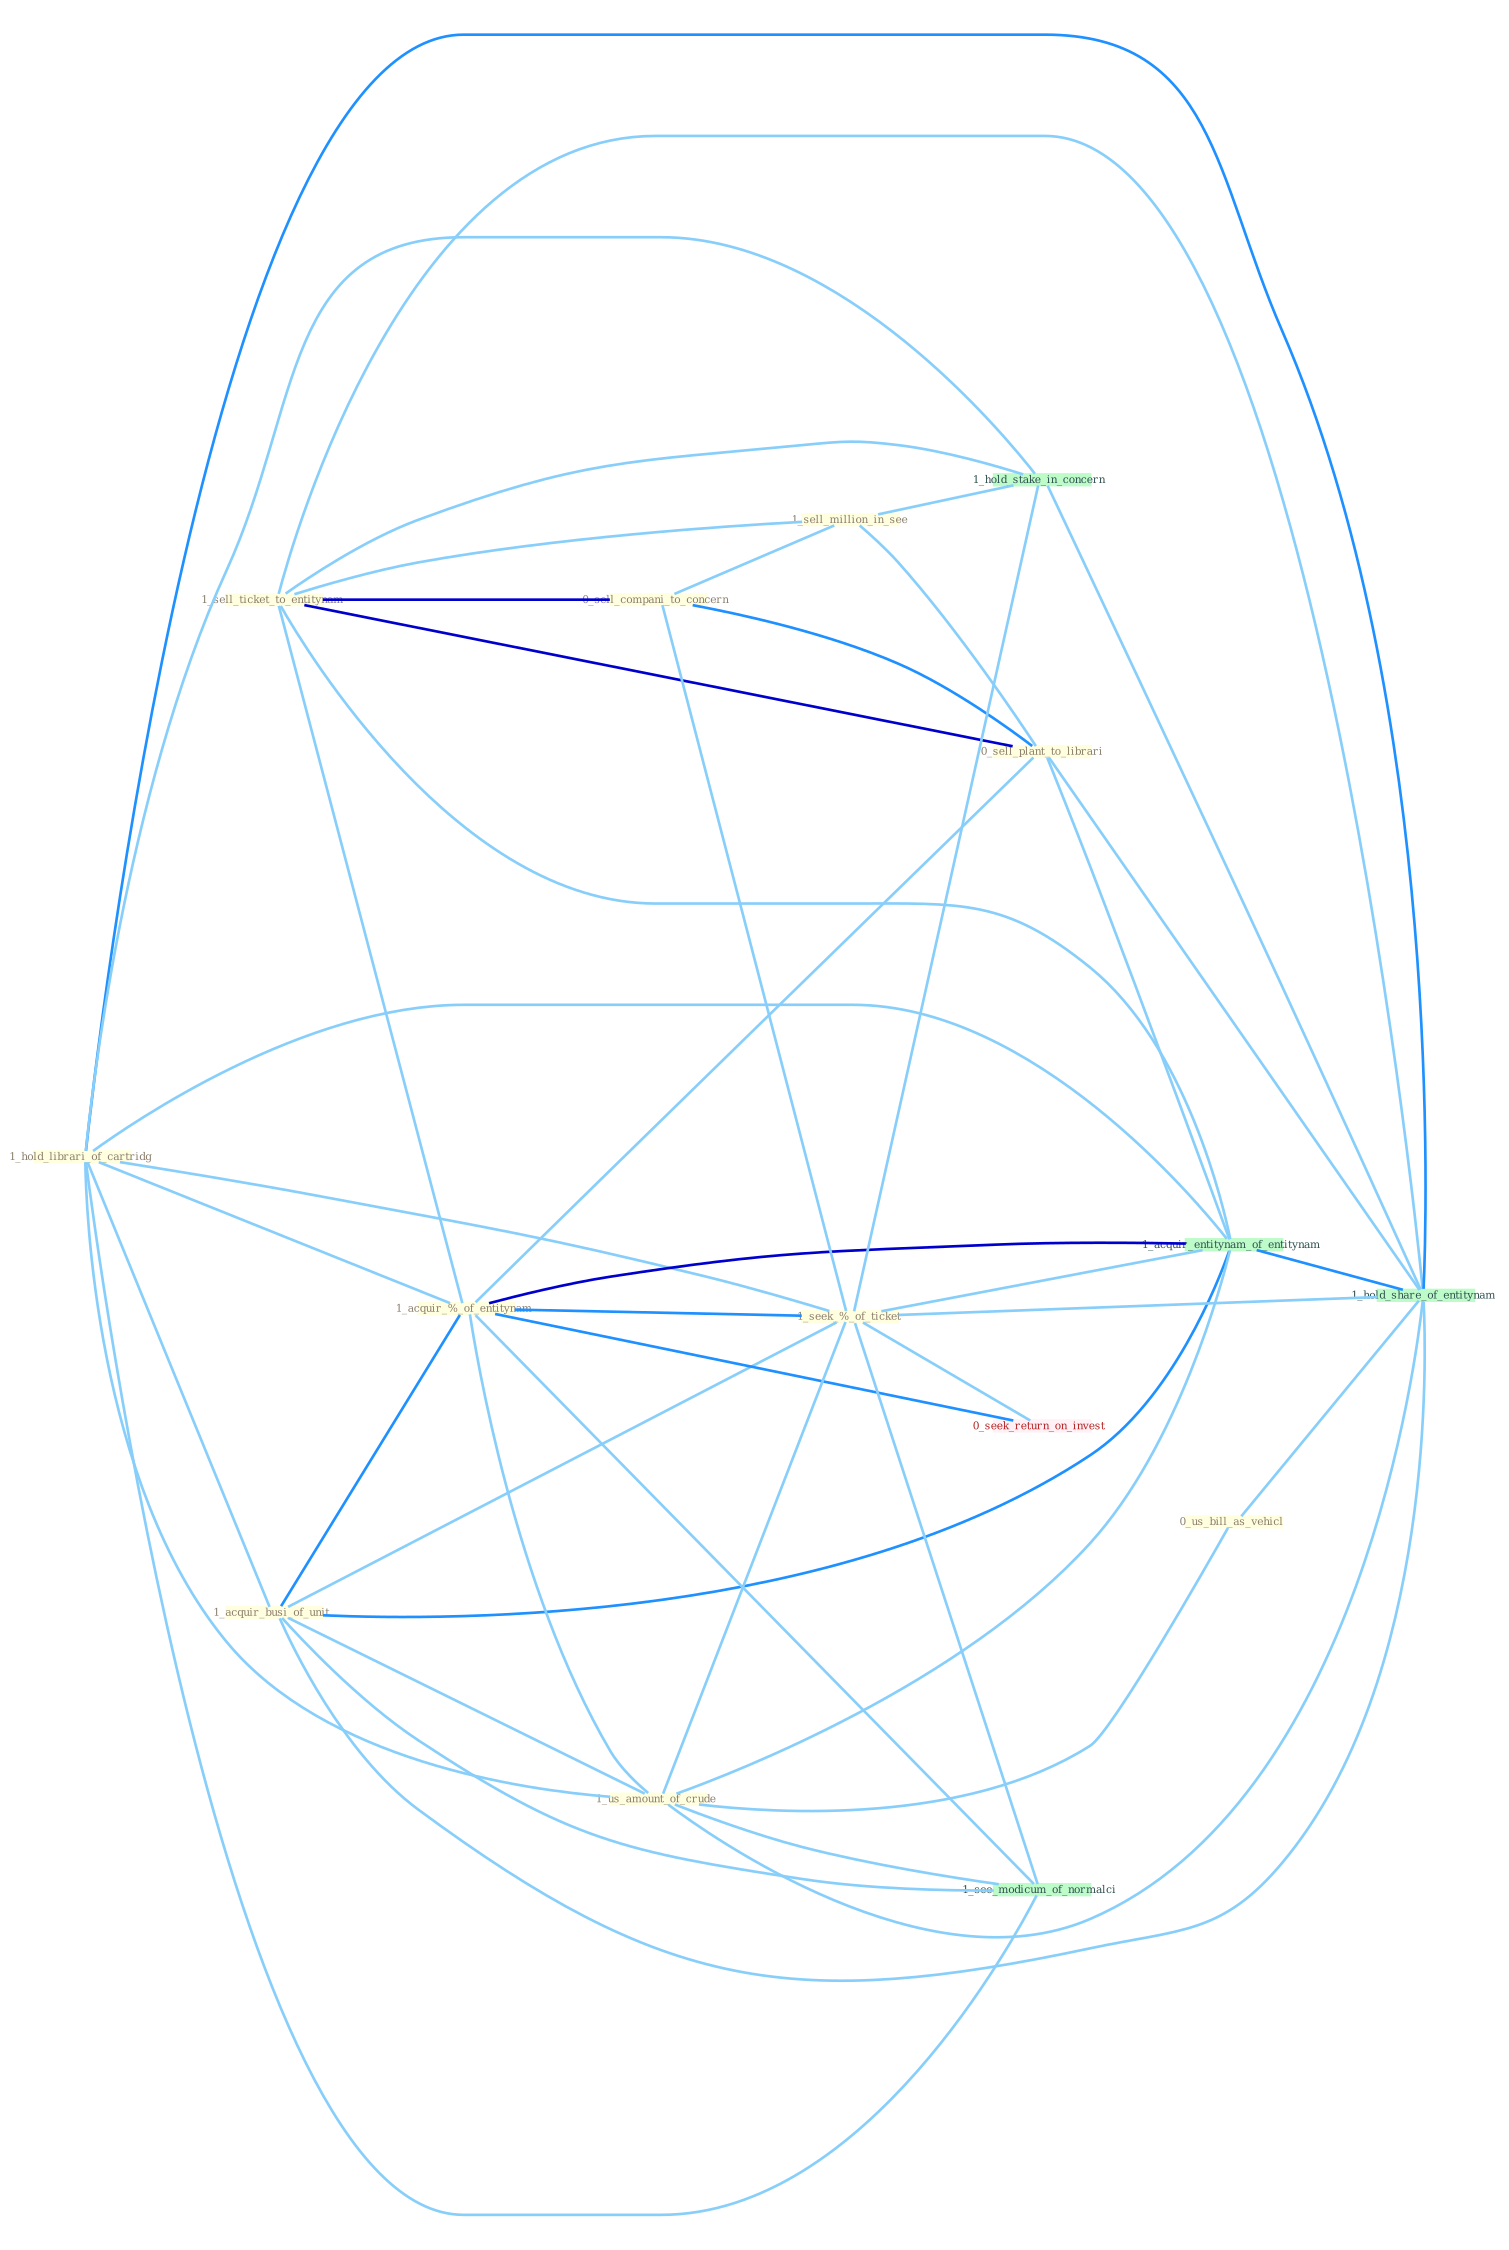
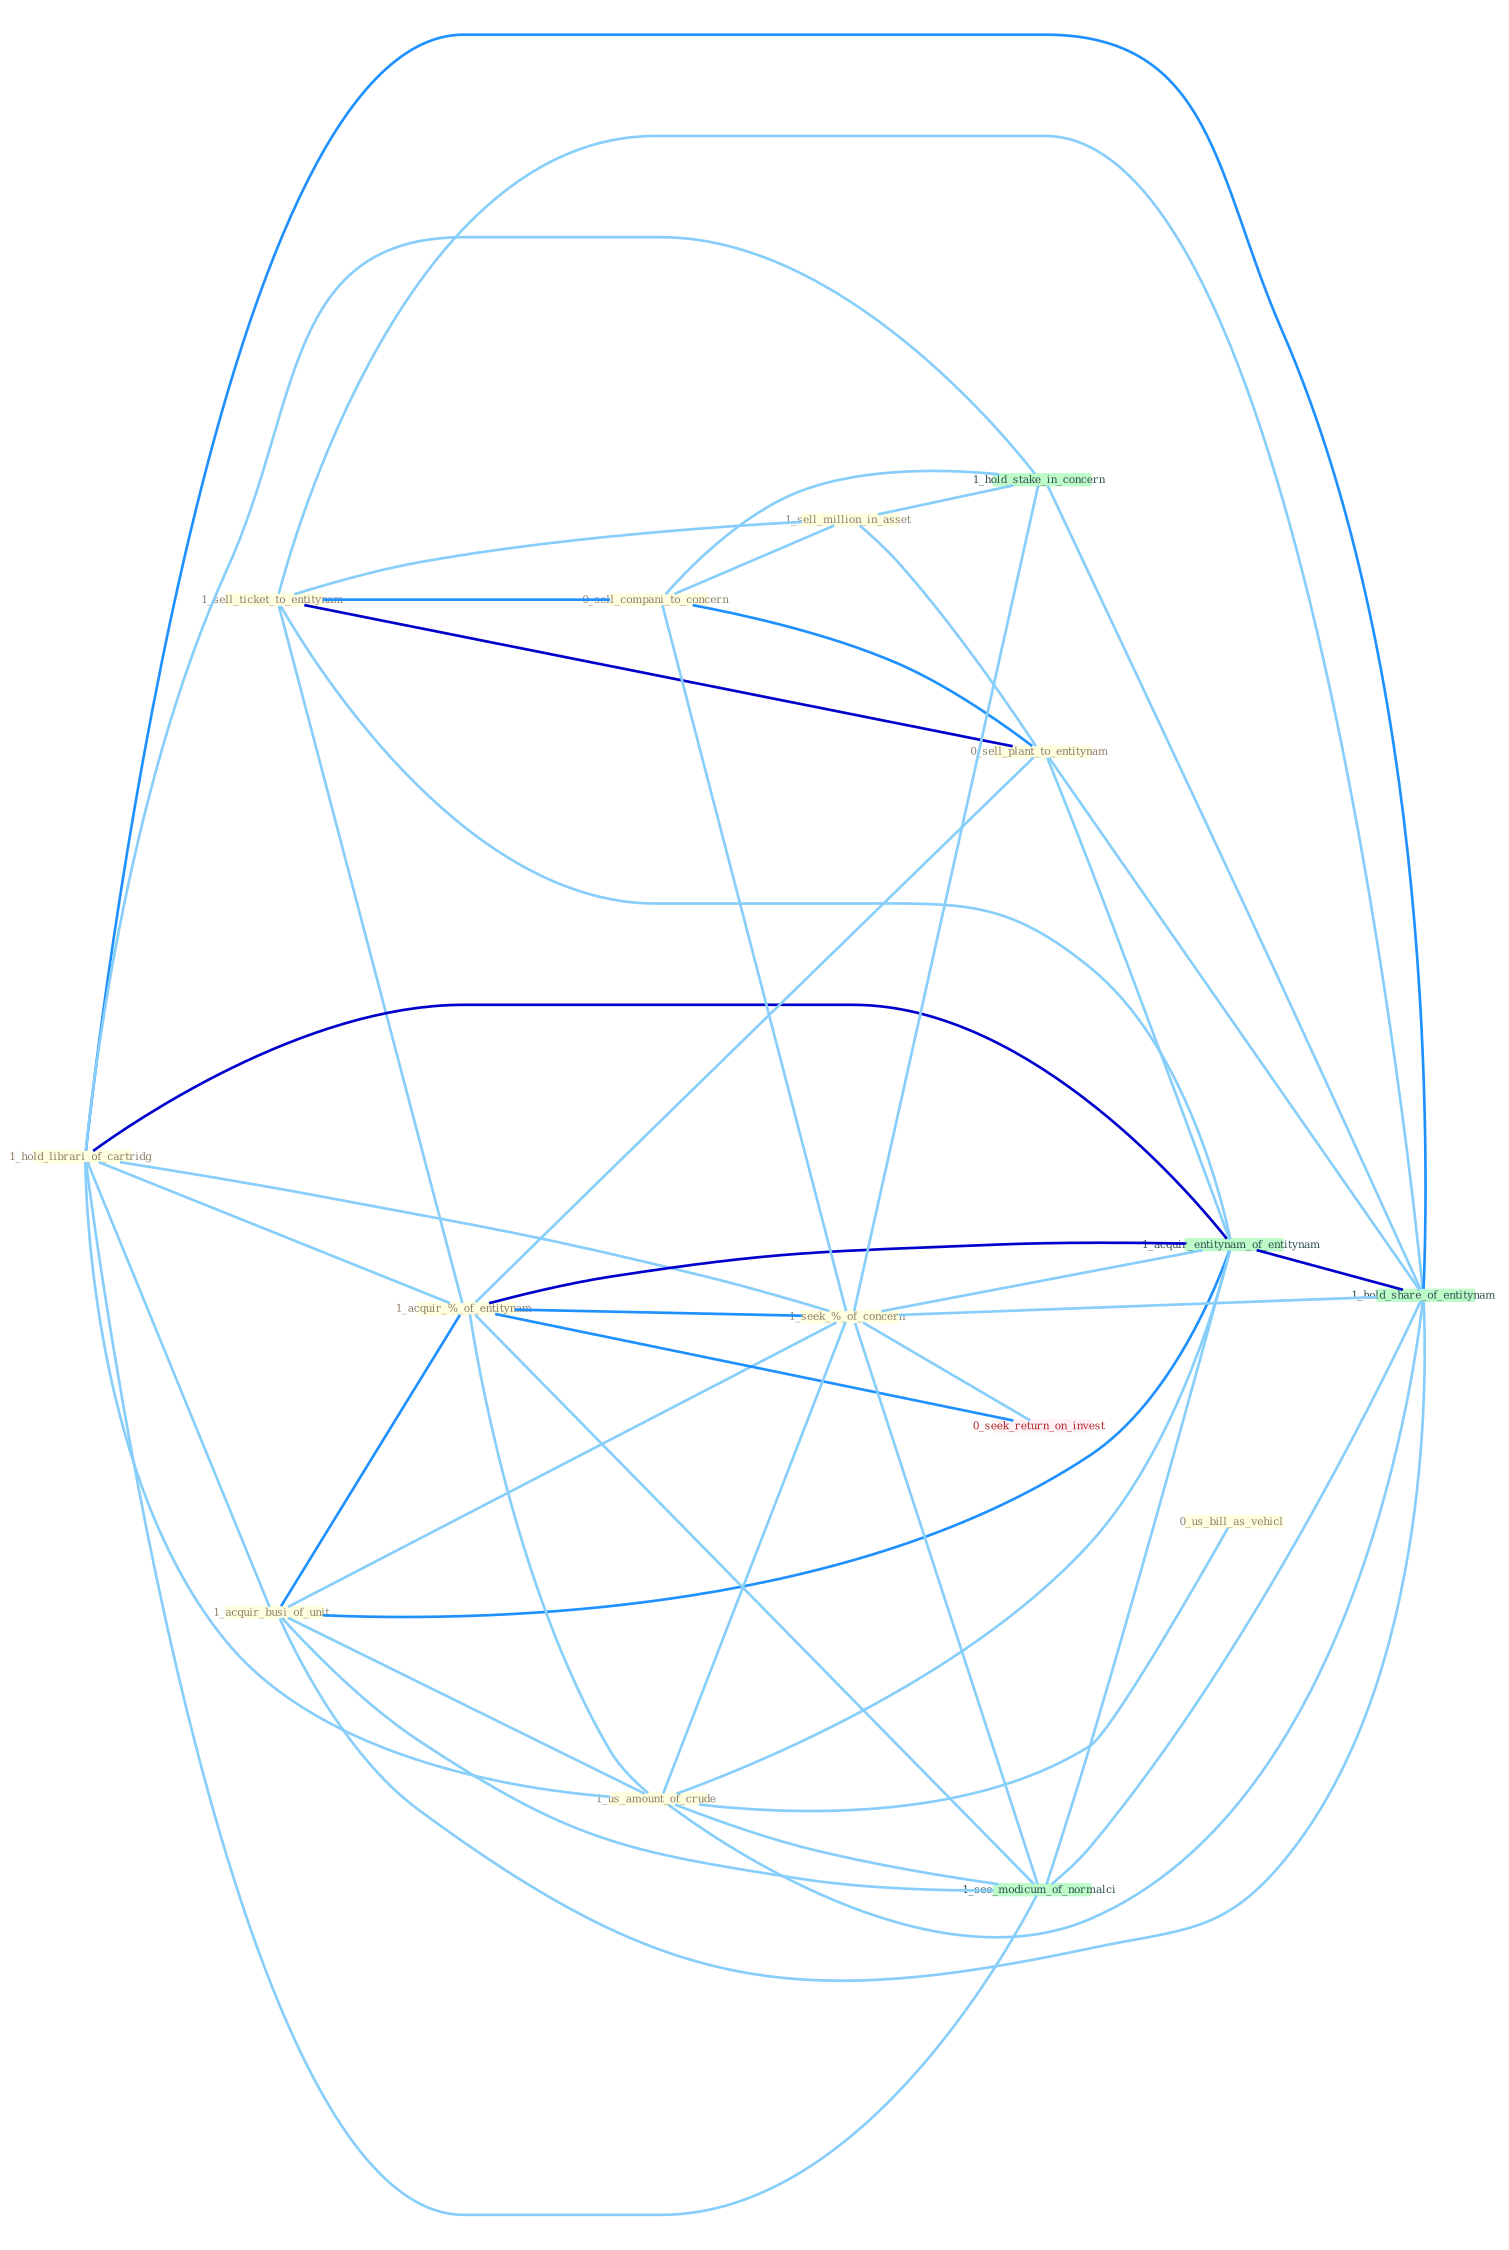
edge "1_hold_stake_in_concern" -- "1_sell_ticket_to_entitynam": now "1_hold_stake_in_concern" -- "0_sell_compani_to_concern"
node "1_sell_million_in_see": label "1_sell_million_in_see" -> "1_sell_million_in_asset"
edge "1_sell_ticket_to_entitynam" -- "0_sell_compani_to_concern": color #0000cd -> #1e90ff
node "0_sell_plant_to_librari": label "0_sell_plant_to_librari" -> "0_sell_plant_to_entitynam"
edge "1_hold_librari_of_cartridg" -- "1_acquir_entitynam_of_entitynam": color #87cefa -> #0000cd
edge "1_acquir_entitynam_of_entitynam" -- "1_hold_share_of_entitynam": color #1e90ff -> #0000cd
node "1_seek_%_of_ticket": label "1_seek_%_of_ticket" -> "1_seek_%_of_concern"
edge "1_hold_share_of_entitynam" -- "0_us_bill_as_vehicl": now "1_hold_share_of_entitynam" -- "1_see_modicum_of_normalci"
edge "1_acquir_entitynam_of_entitynam" -- "1_see_modicum_of_normalci": added
